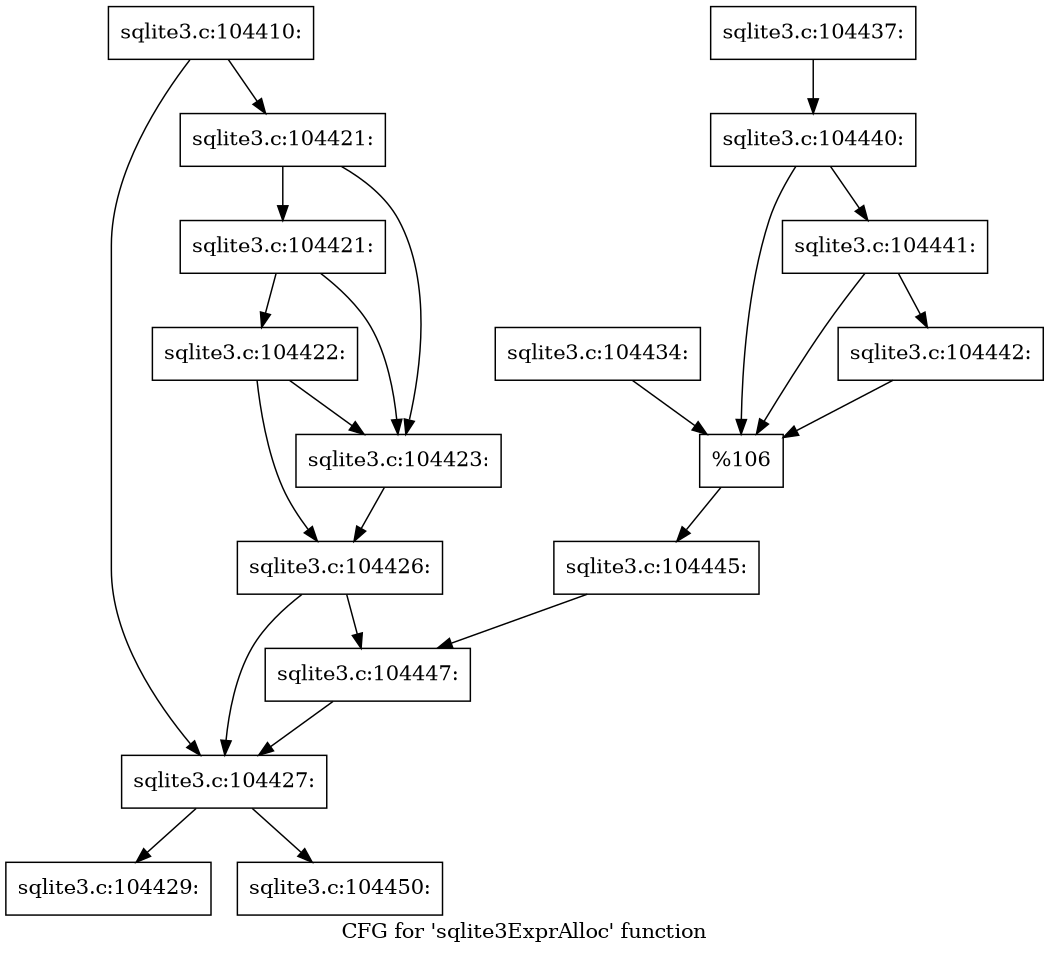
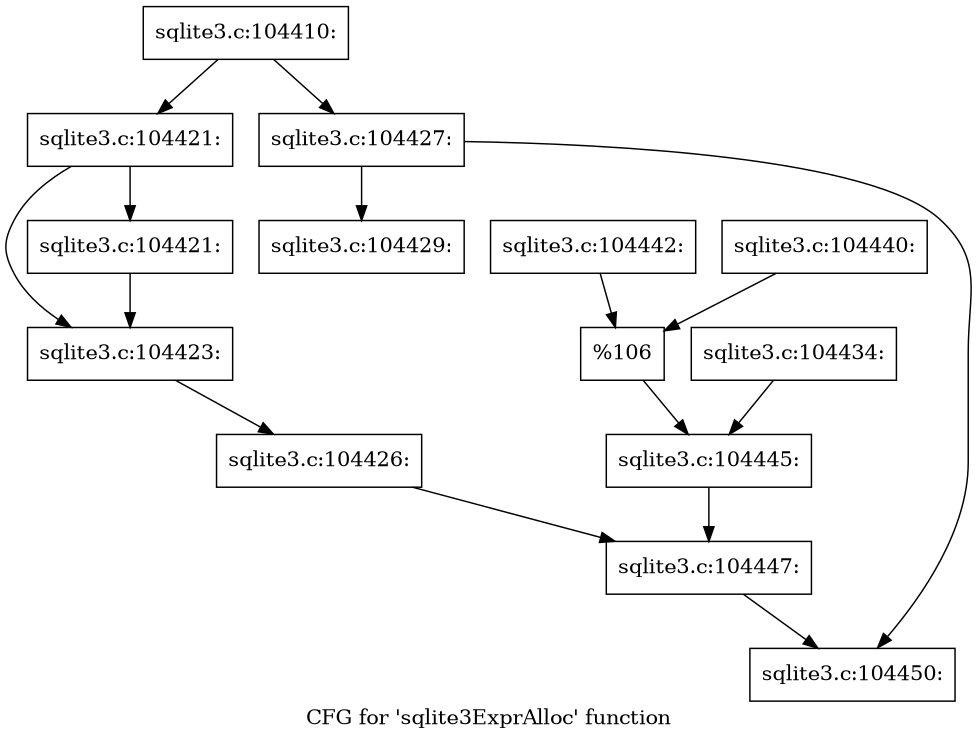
node "sqlite3.c:104437:": removed
node "sqlite3.c:104441:": removed
node "sqlite3.c:104422:": removed
edge "sqlite3.c:104434:" -> "%106": now "sqlite3.c:104434:" -> "sqlite3.c:104445:"
edge "sqlite3.c:104426:" -> "sqlite3.c:104427:": removed
edge "sqlite3.c:104447:" -> "sqlite3.c:104427:": now "sqlite3.c:104447:" -> "sqlite3.c:104450:"
